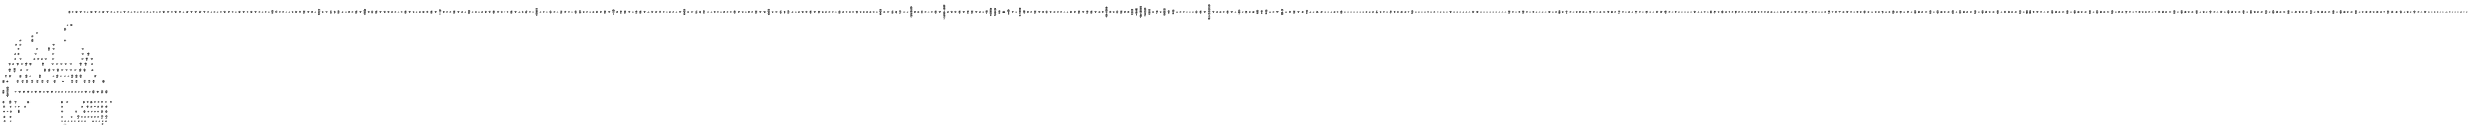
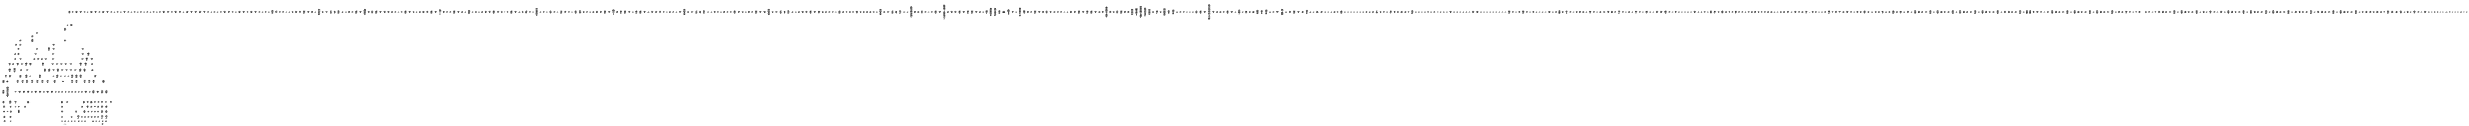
node "# 0x3307 JUMPDEST PUSHX Data PUSHX Data JUMP": removed
